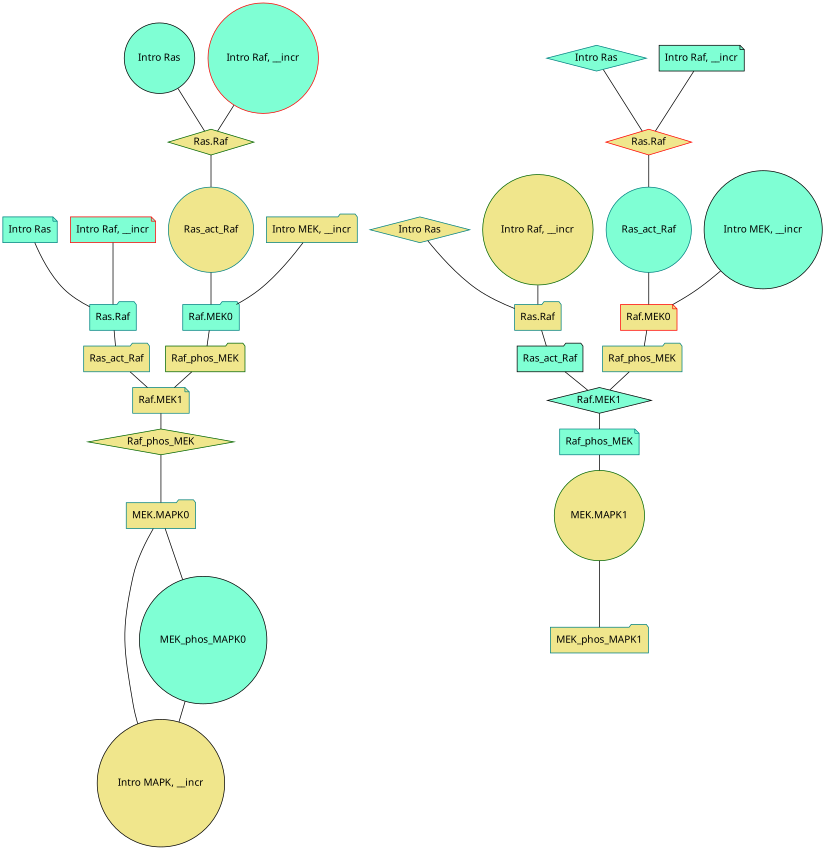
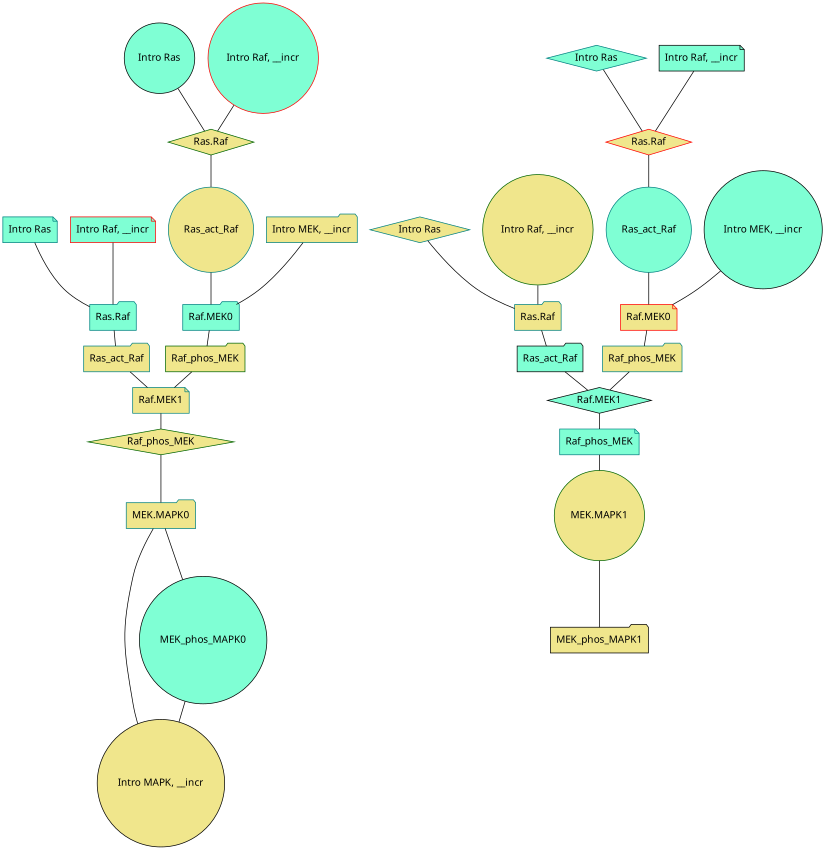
node "MEK_phos_MAPK1": color teal -> black
